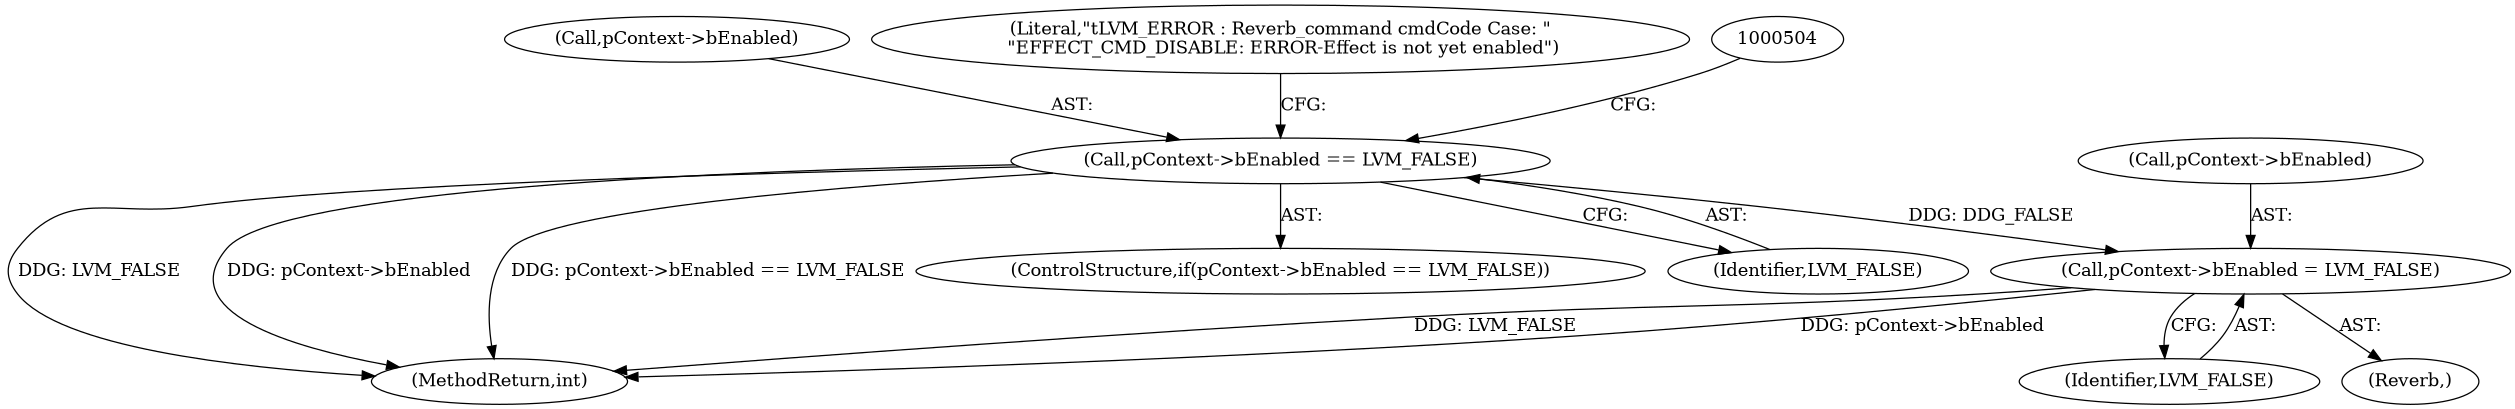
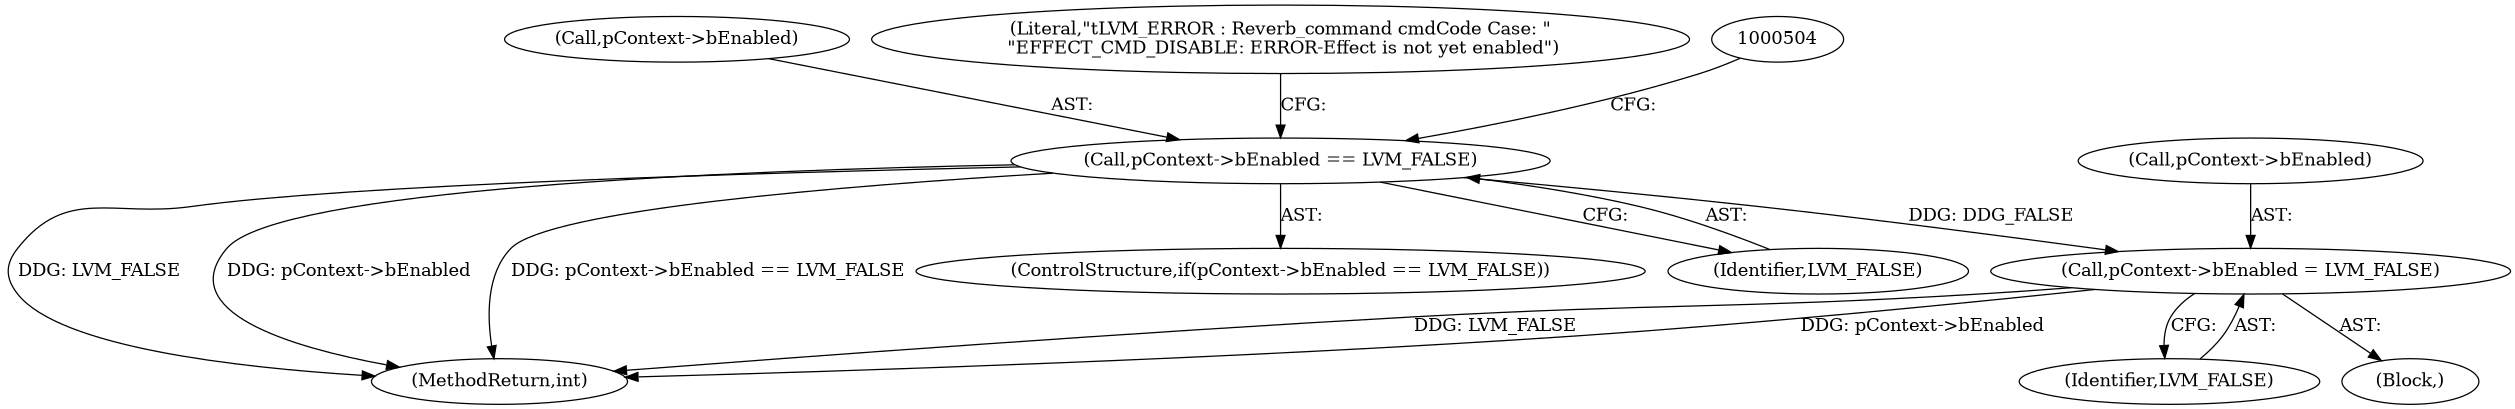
node "(Reverb,)": label "(Reverb,)" -> "(Block,)"
